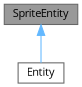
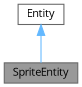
edge "Entity" -> "SpriteEntity": reversed
